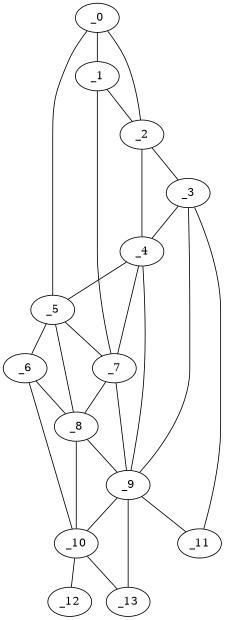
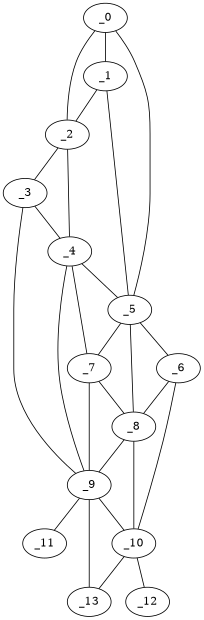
edge "_1" -- "_7": now "_1" -- "_5"
edge "_3" -- "_11": removed
